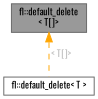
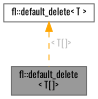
edge "fl::default_delete< T >" -> "fl::default_delete < T[]>": reversed
